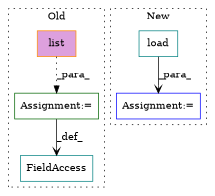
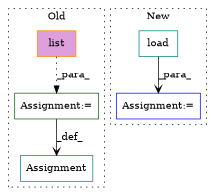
node "FieldAccess": label "FieldAccess" -> "Assignment"
